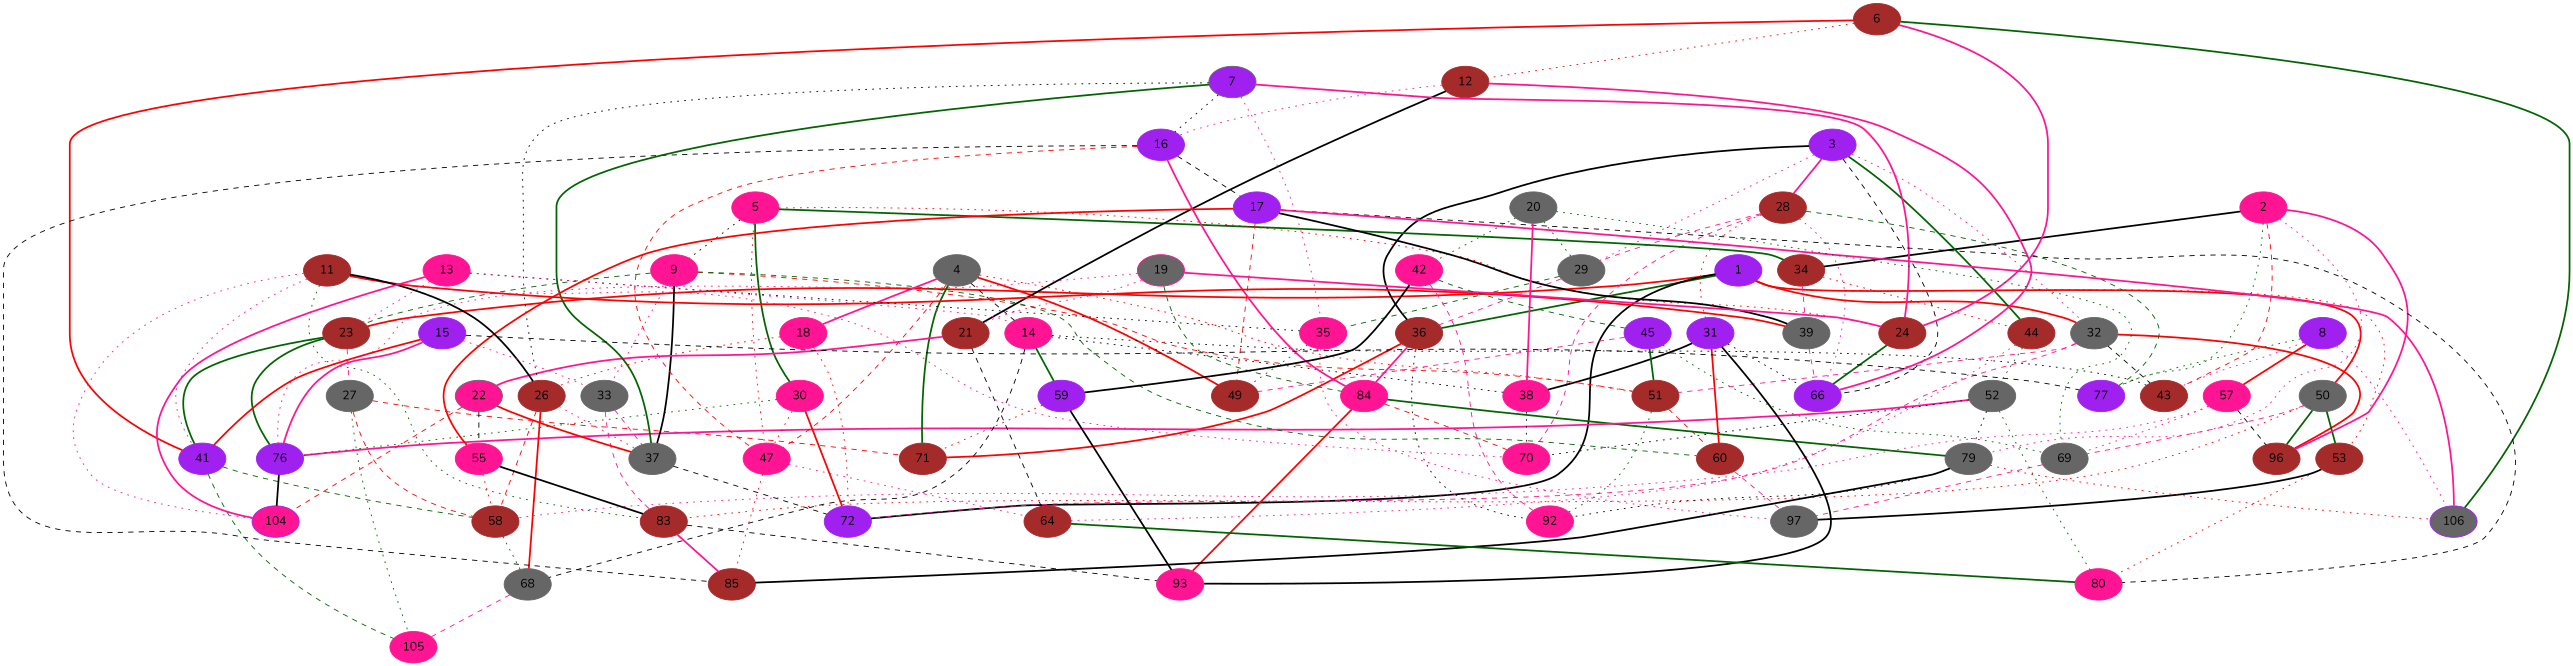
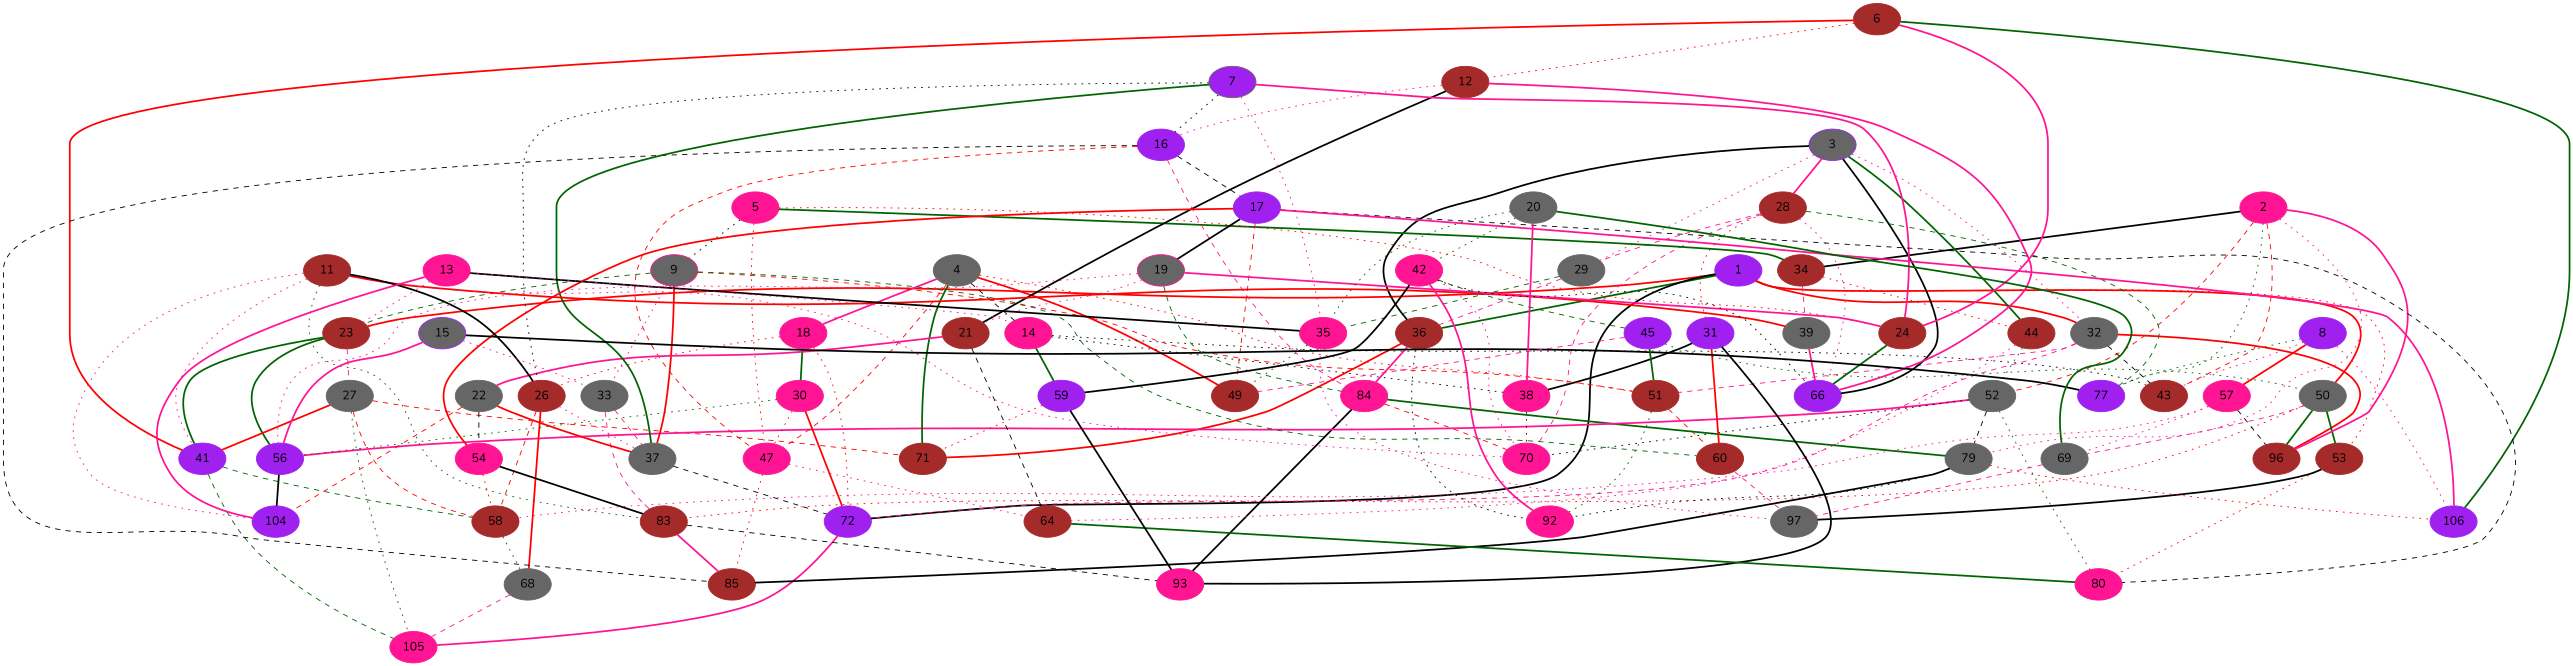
node "3": fillcolor purple -> gray40
edge "20" -- "29": now "20" -- "35"
edge "16" -- "84": style bold -> dashed
edge "20" -- "69": style dotted -> bold
node "9": fillcolor deeppink -> gray40
edge "17" -- "39": now "17" -- "19"
edge "3" -- "66": style dashed -> bold
edge "5" -- "30": now "18" -- "30"
edge "13" -- "35": style dotted -> bold
edge "2" -- "52": added
node "15": fillcolor purple -> gray40
edge "15" -- "77": style dashed -> bold
edge "9" -- "37": color black -> red
edge "42" -- "70": added
edge "31" -- "66": now "42" -- "66"
edge "39" -- "66": style dashed -> bold
edge "15" -- "41": now "27" -- "41"
node "22": fillcolor deeppink -> gray40
edge "42" -- "92": style dashed -> bold
edge "45" -- "69": now "45" -- "50"
edge "52" -- "79": style dotted -> dashed
node "76": label "76" -> "56"
node "55": label "55" -> "54"
edge "84" -- "93": color red -> black
edge "14" -- "68": removed
node "104": fillcolor deeppink -> purple
node "106": fillcolor gray40 -> purple
edge "72" -- "105": added
